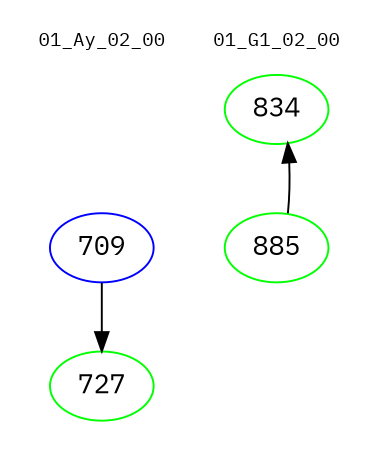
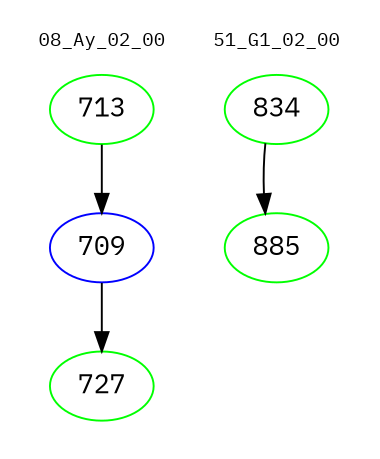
cluster "01_Ay_02_00": label "01_Ay_02_00" -> "08_Ay_02_00"
cluster "01_G1_02_00": label "01_G1_02_00" -> "51_G1_02_00"
node "713": added
edge "885" -> "834": reversed
